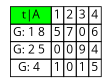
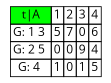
node "t|A": text "G: 1 8" -> "G: 1 3"
